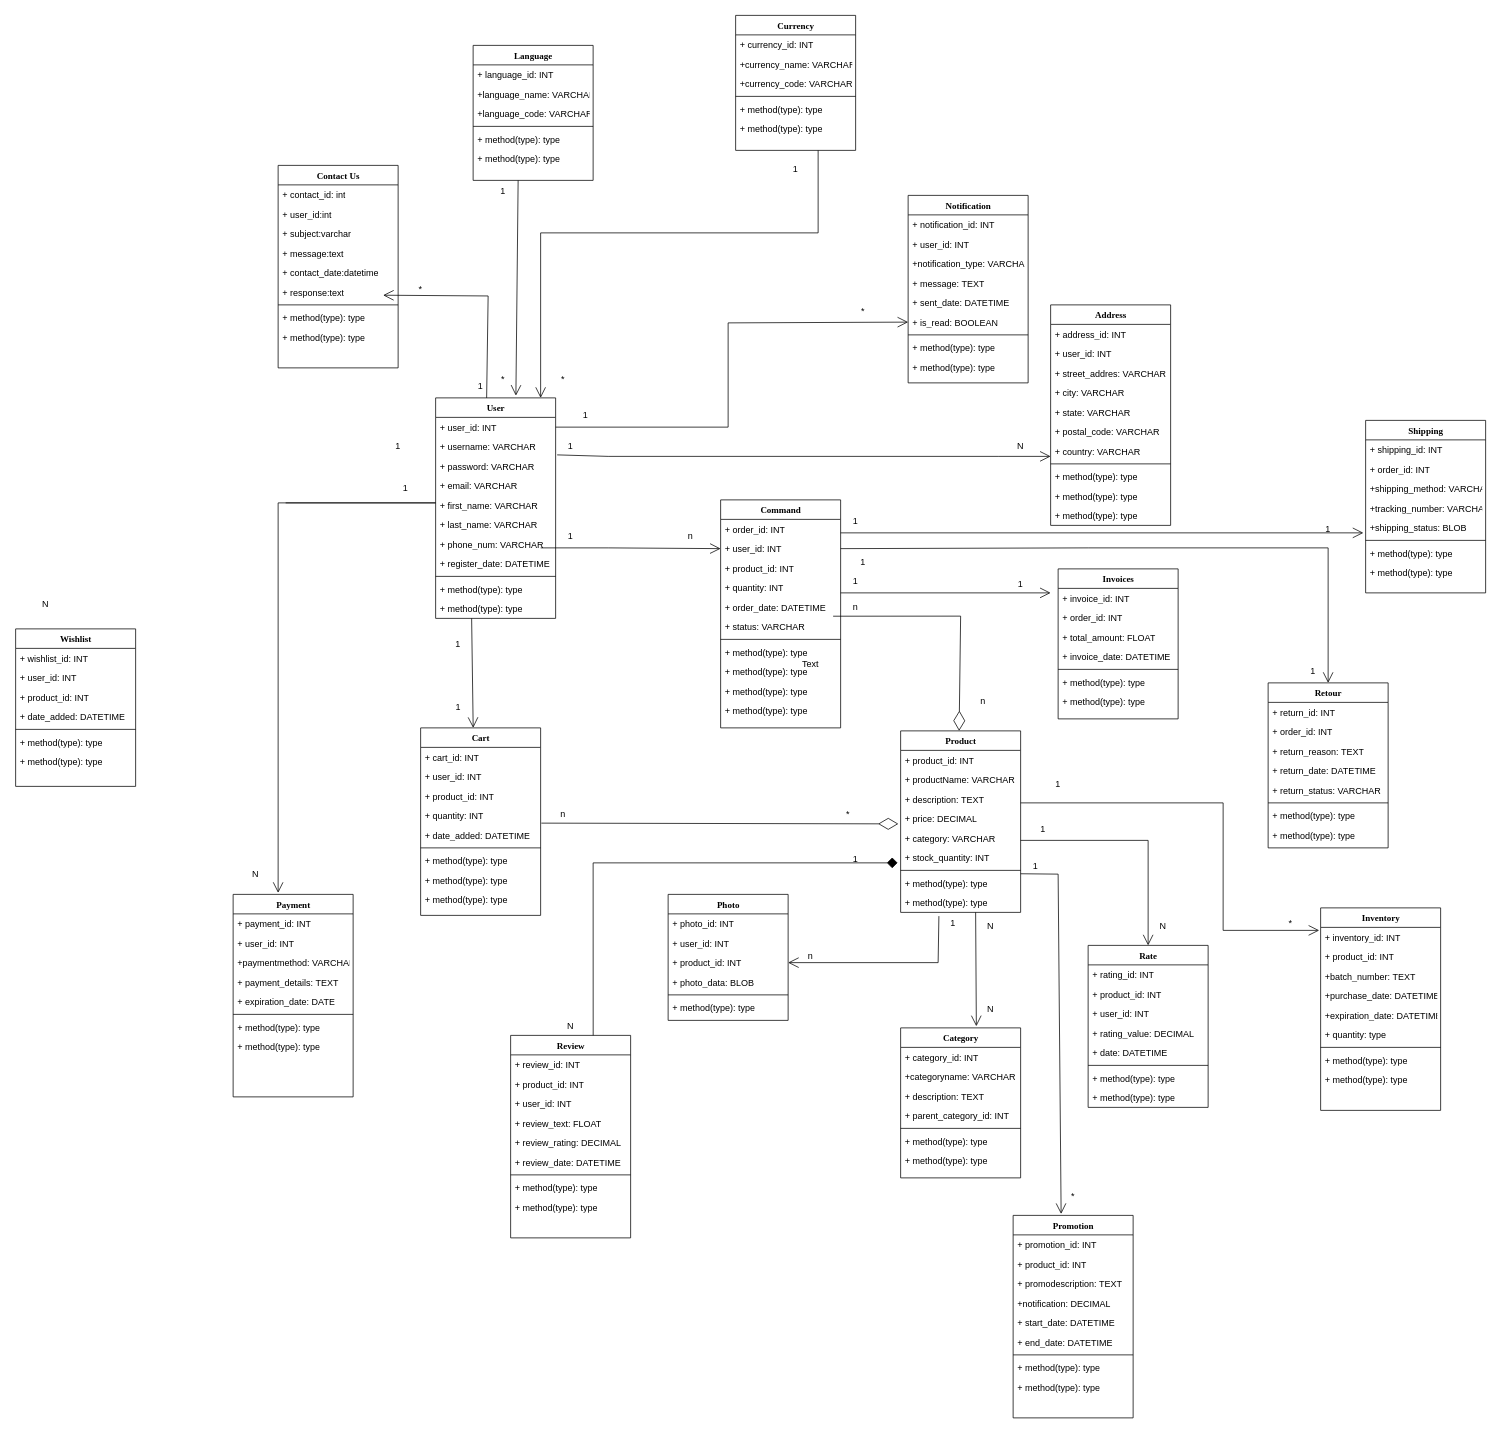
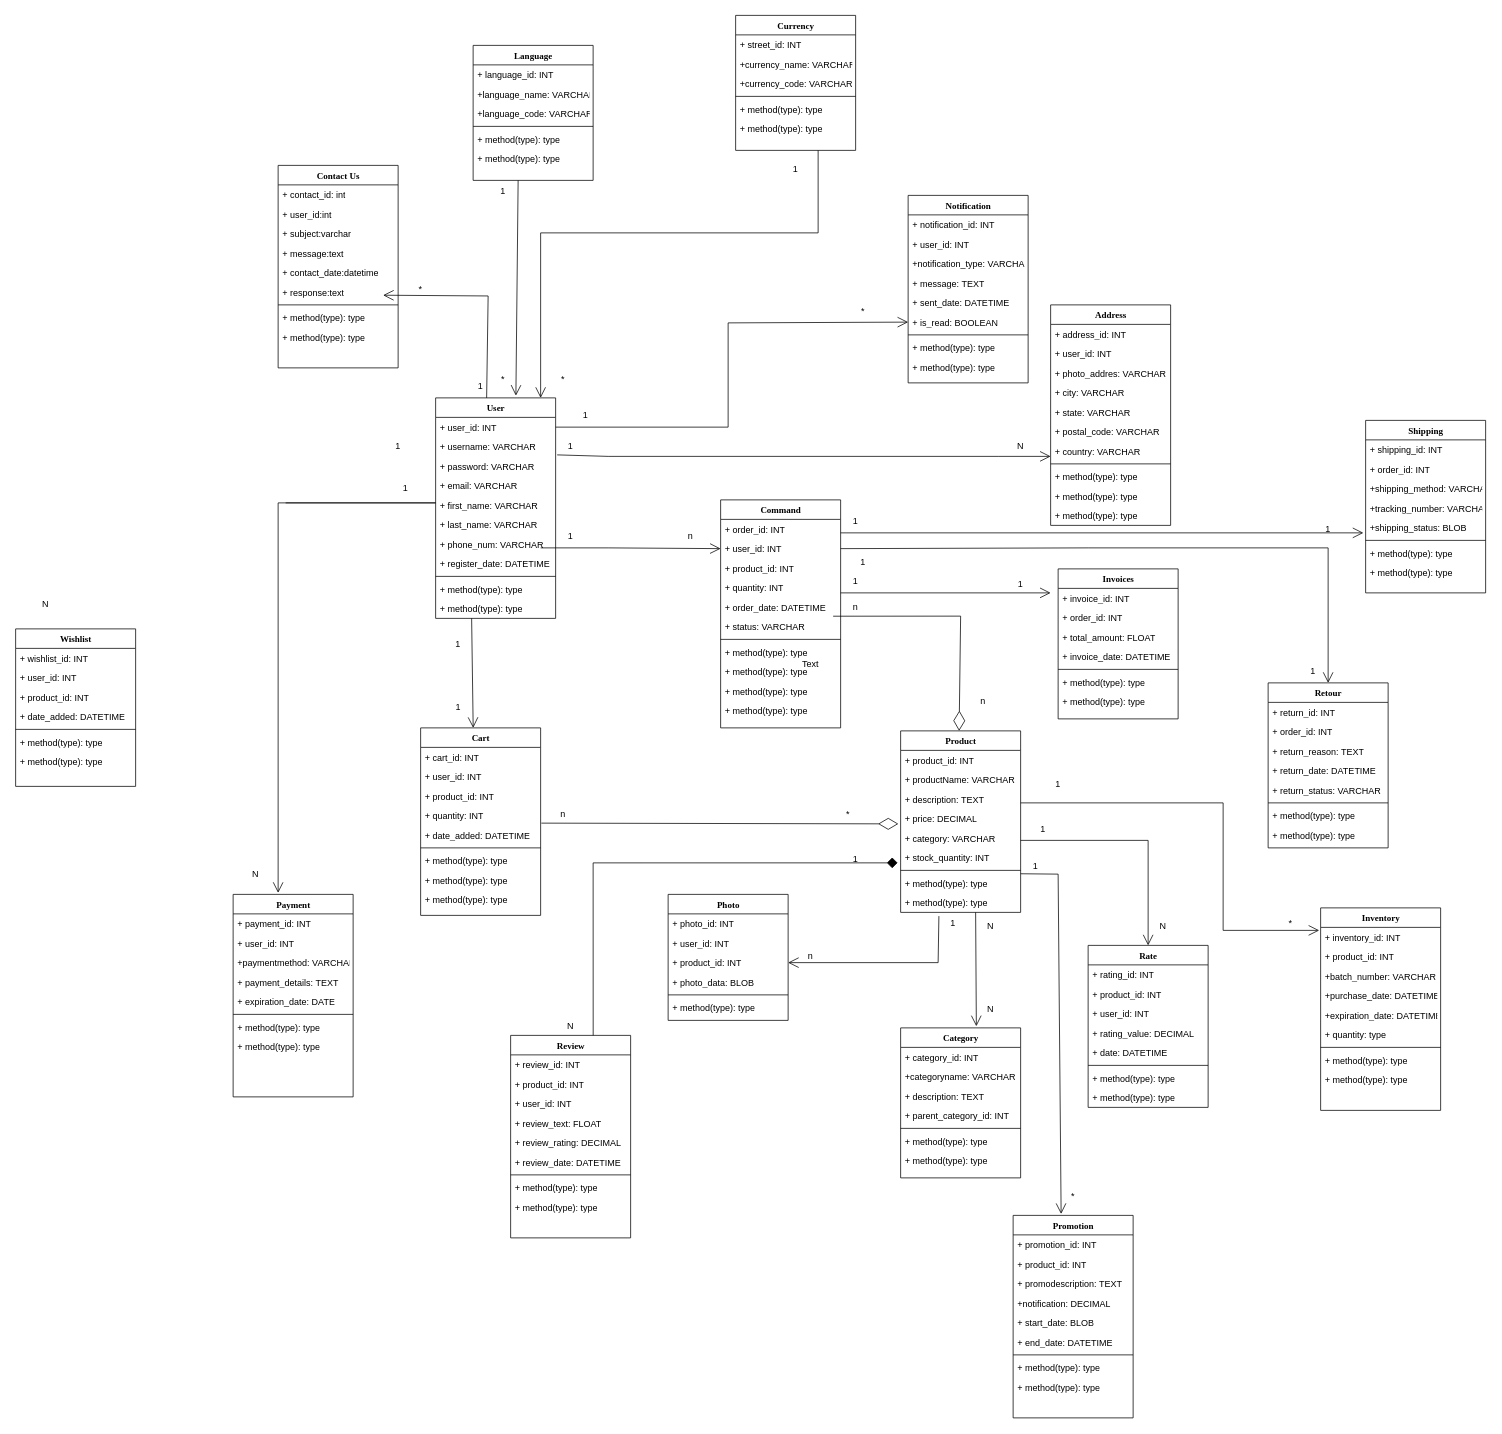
node "+ currency_id: INT": label "+ currency_id: INT" -> "+ street_id: INT"
node "+ street_addres: VARCHAR": label "+ street_addres: VARCHAR" -> "+ photo_addres: VARCHAR"
node "+batch_number: TEXT": label "+batch_number: TEXT" -> "+batch_number: VARCHAR"
node "+ start_date: DATETIME": label "+ start_date: DATETIME" -> "+ start_date: BLOB"
